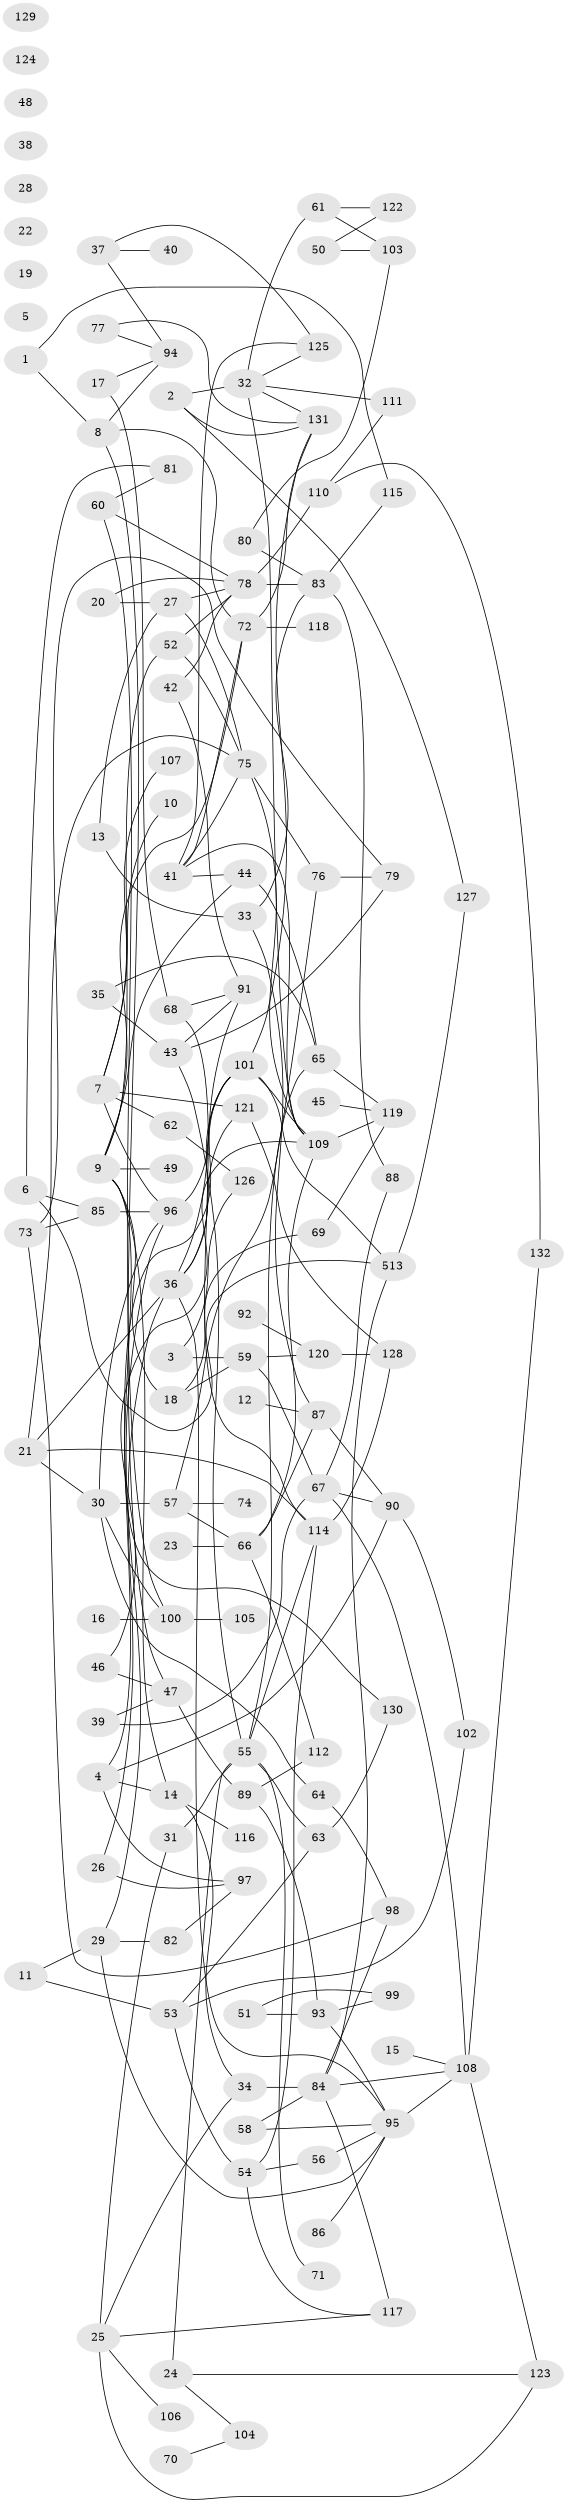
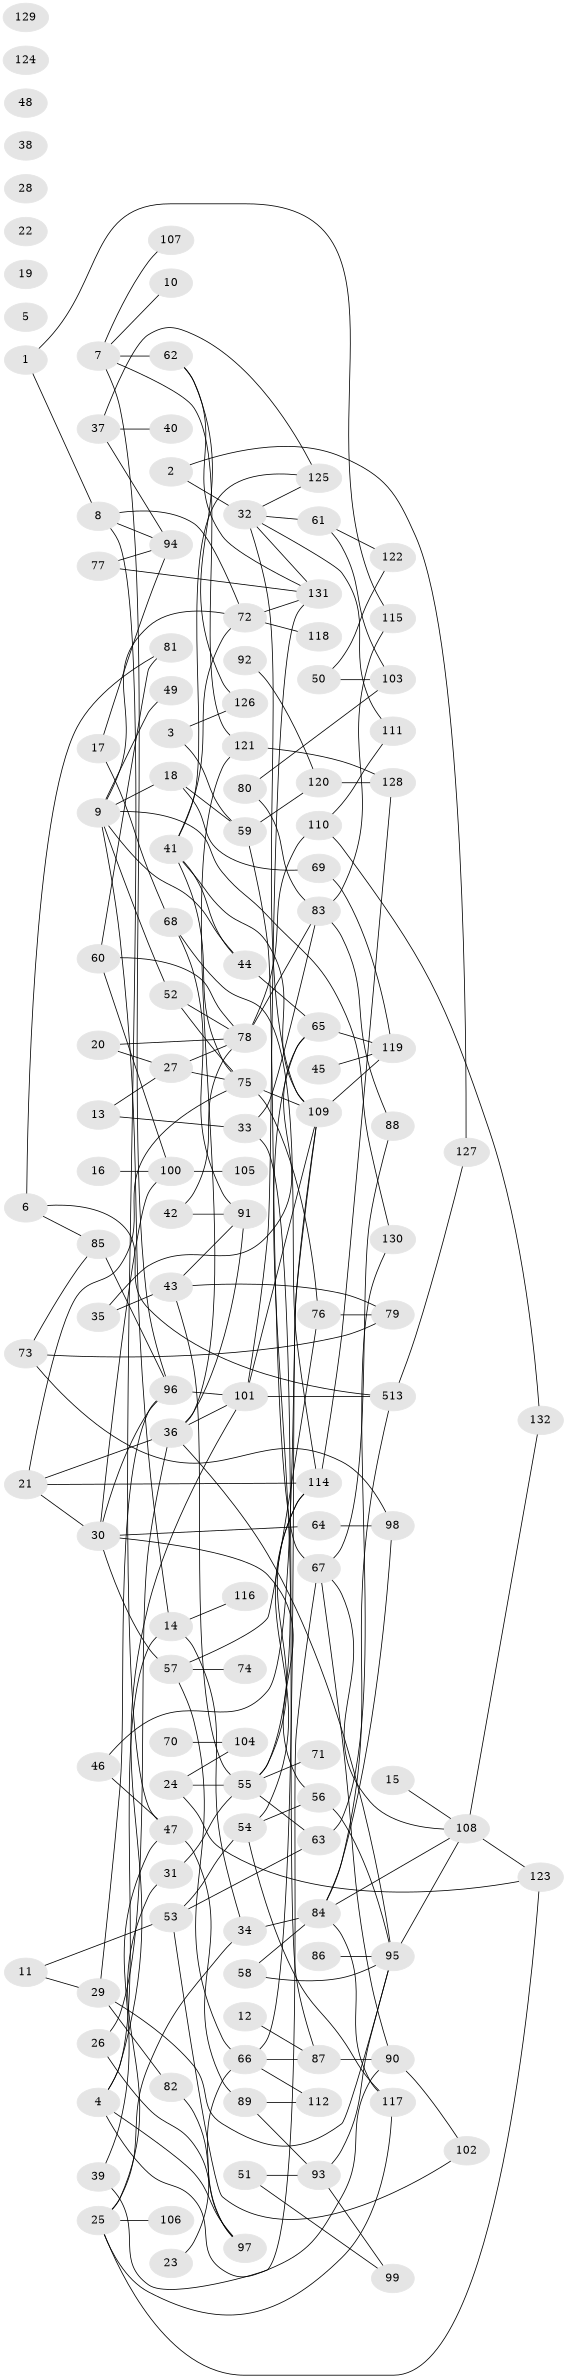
edge "2" -- "131": now "62" -- "131"
edge "30" -- "56": added
